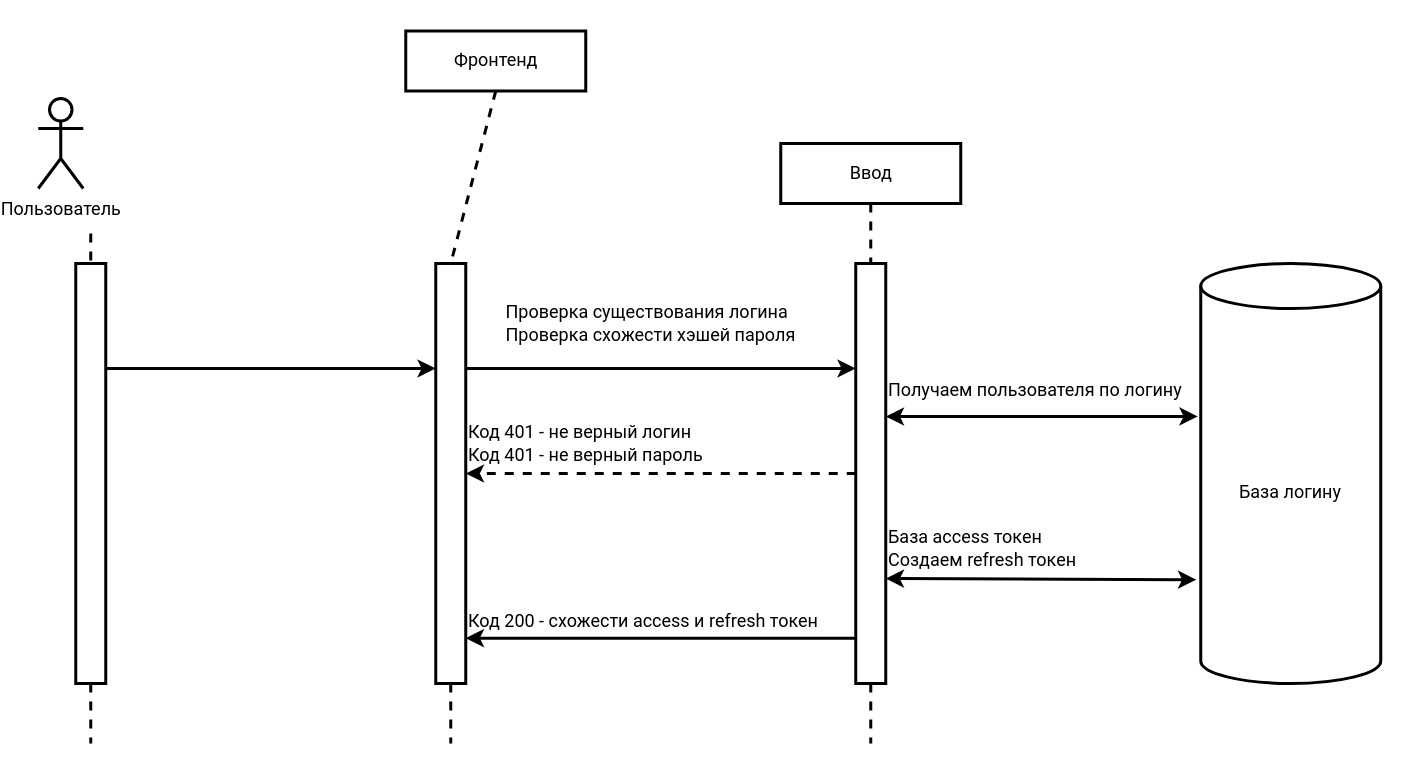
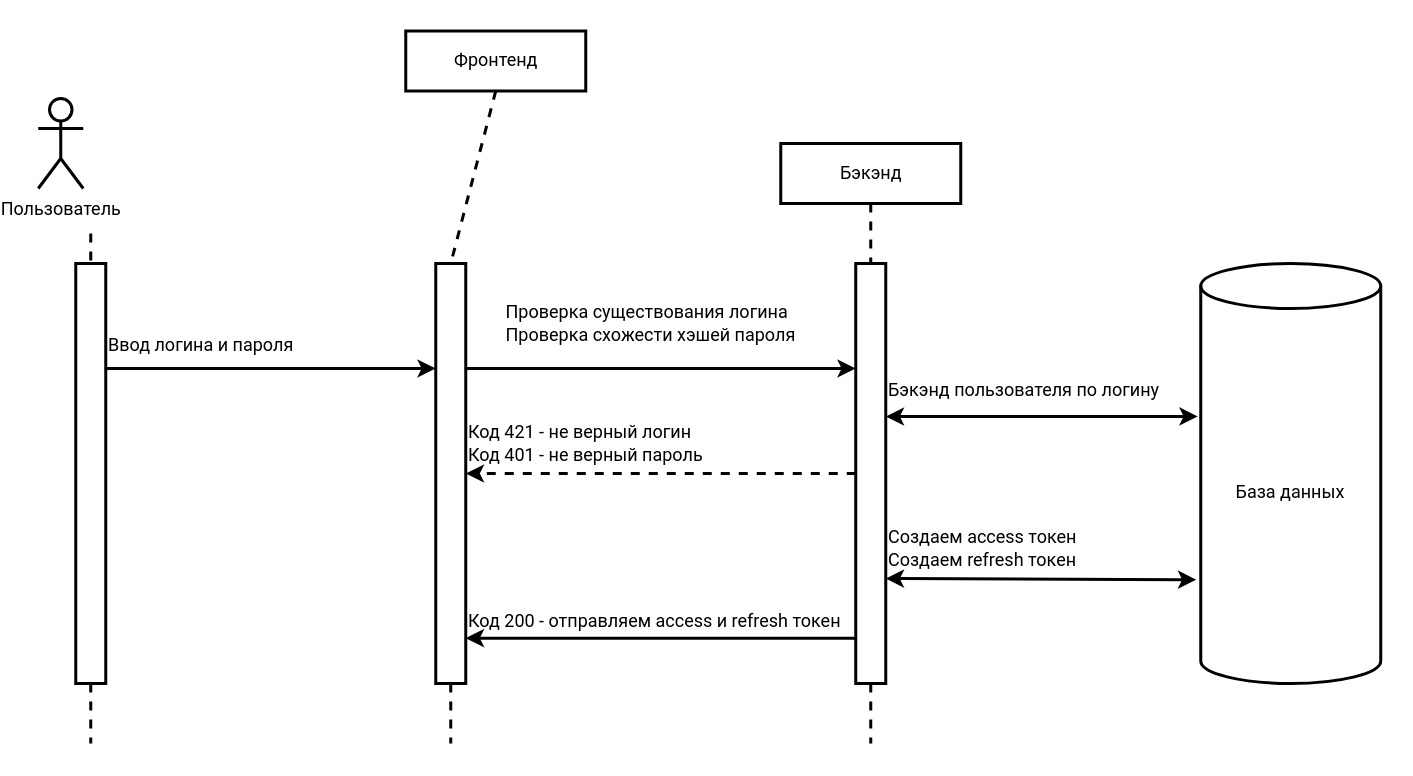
node "Ввод": label "Ввод" -> "Бэкэнд"
node "Ввод логина и пароля": added
node "Получаем пользователя по логину": label "Получаем пользователя по логину" -> "Бэкэнд пользователя по логину"
node "Код 401 - не верный логин Код 401 - не верный пароль": label "Код 401 - не верный логин Код 401 - не верный пароль" -> "Код 421 - не верный логин Код 401 - не верный пароль"
node "База логину": label "База логину" -> "База данных"
node "База access токен Создаем refresh токен": label "База access токен Создаем refresh токен" -> "Создаем access токен Создаем refresh токен"
node "Код 200 - схожести access и refresh токен": label "Код 200 - схожести access и refresh токен" -> "Код 200 - отправляем access и refresh токен"
